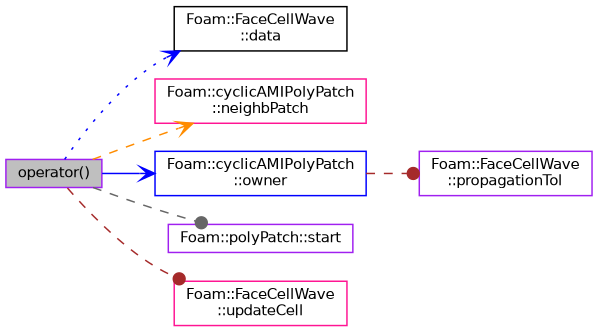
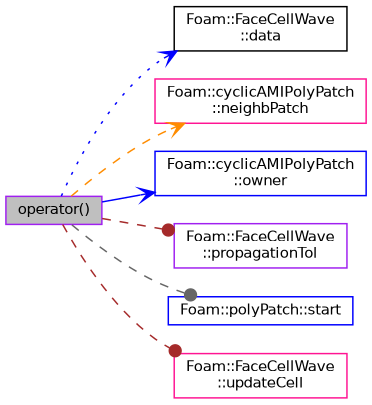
edge "Foam::cyclicAMIPolyPatch ::owner" -> "Foam::FaceCellWave ::propagationTol": now "operator()" -> "Foam::FaceCellWave ::propagationTol"
node "Foam::polyPatch::start": color purple -> blue
